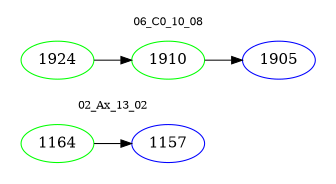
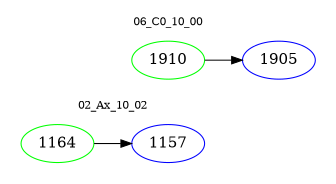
cluster "06_C0_10_08": label "06_C0_10_08" -> "06_C0_10_00"
node "1924": removed
cluster "02_Ax_13_02": label "02_Ax_13_02" -> "02_Ax_10_02"
